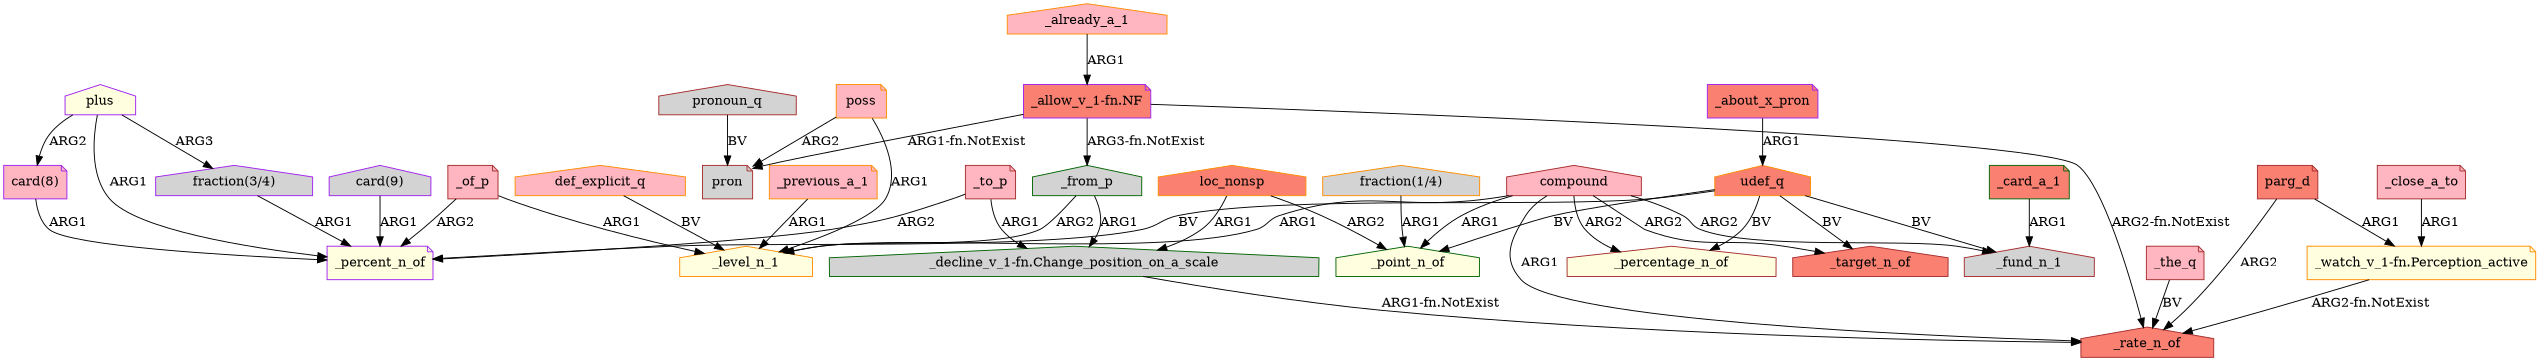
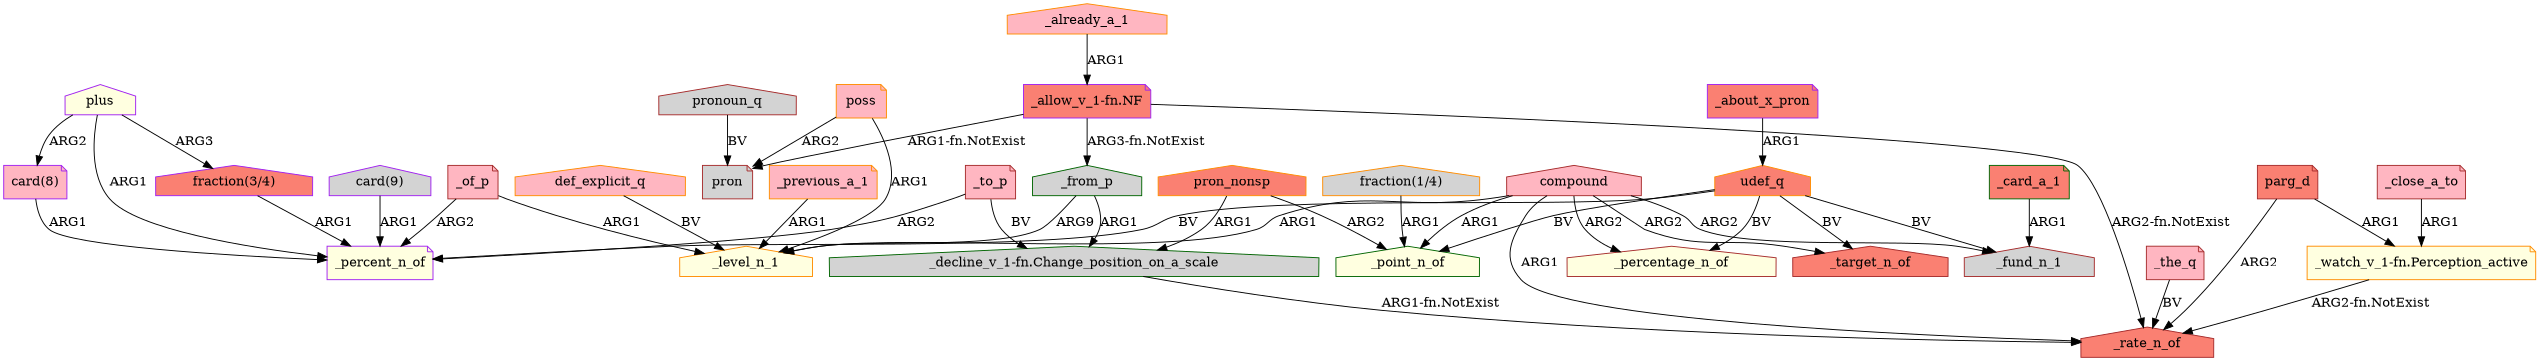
node "fraction(3/4)": fillcolor lightgrey -> salmon
node "loc_nonsp": label "loc_nonsp" -> "pron_nonsp"
edge "_to_p" -> "_decline_v_1-fn.Change_position_on_a_scale": label "ARG1" -> "BV"
edge "_from_p" -> "_level_n_1": label "ARG2" -> "ARG9"
